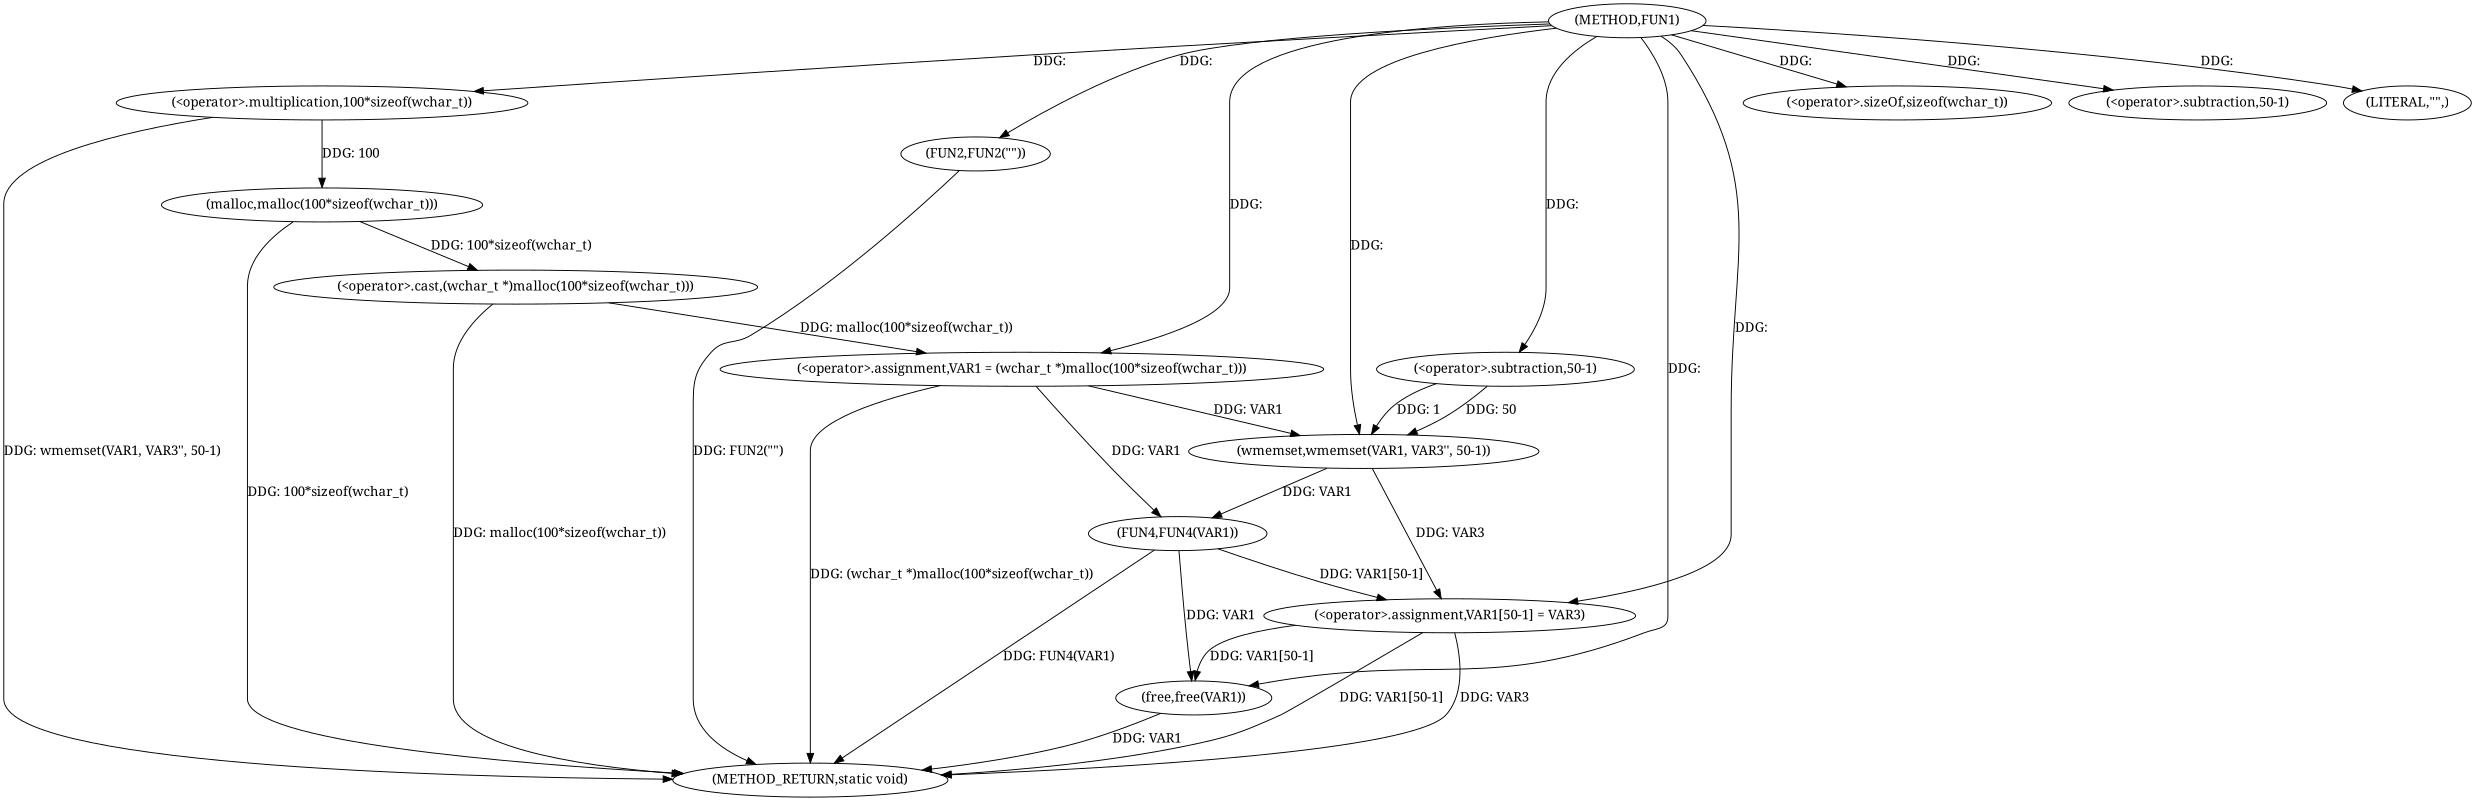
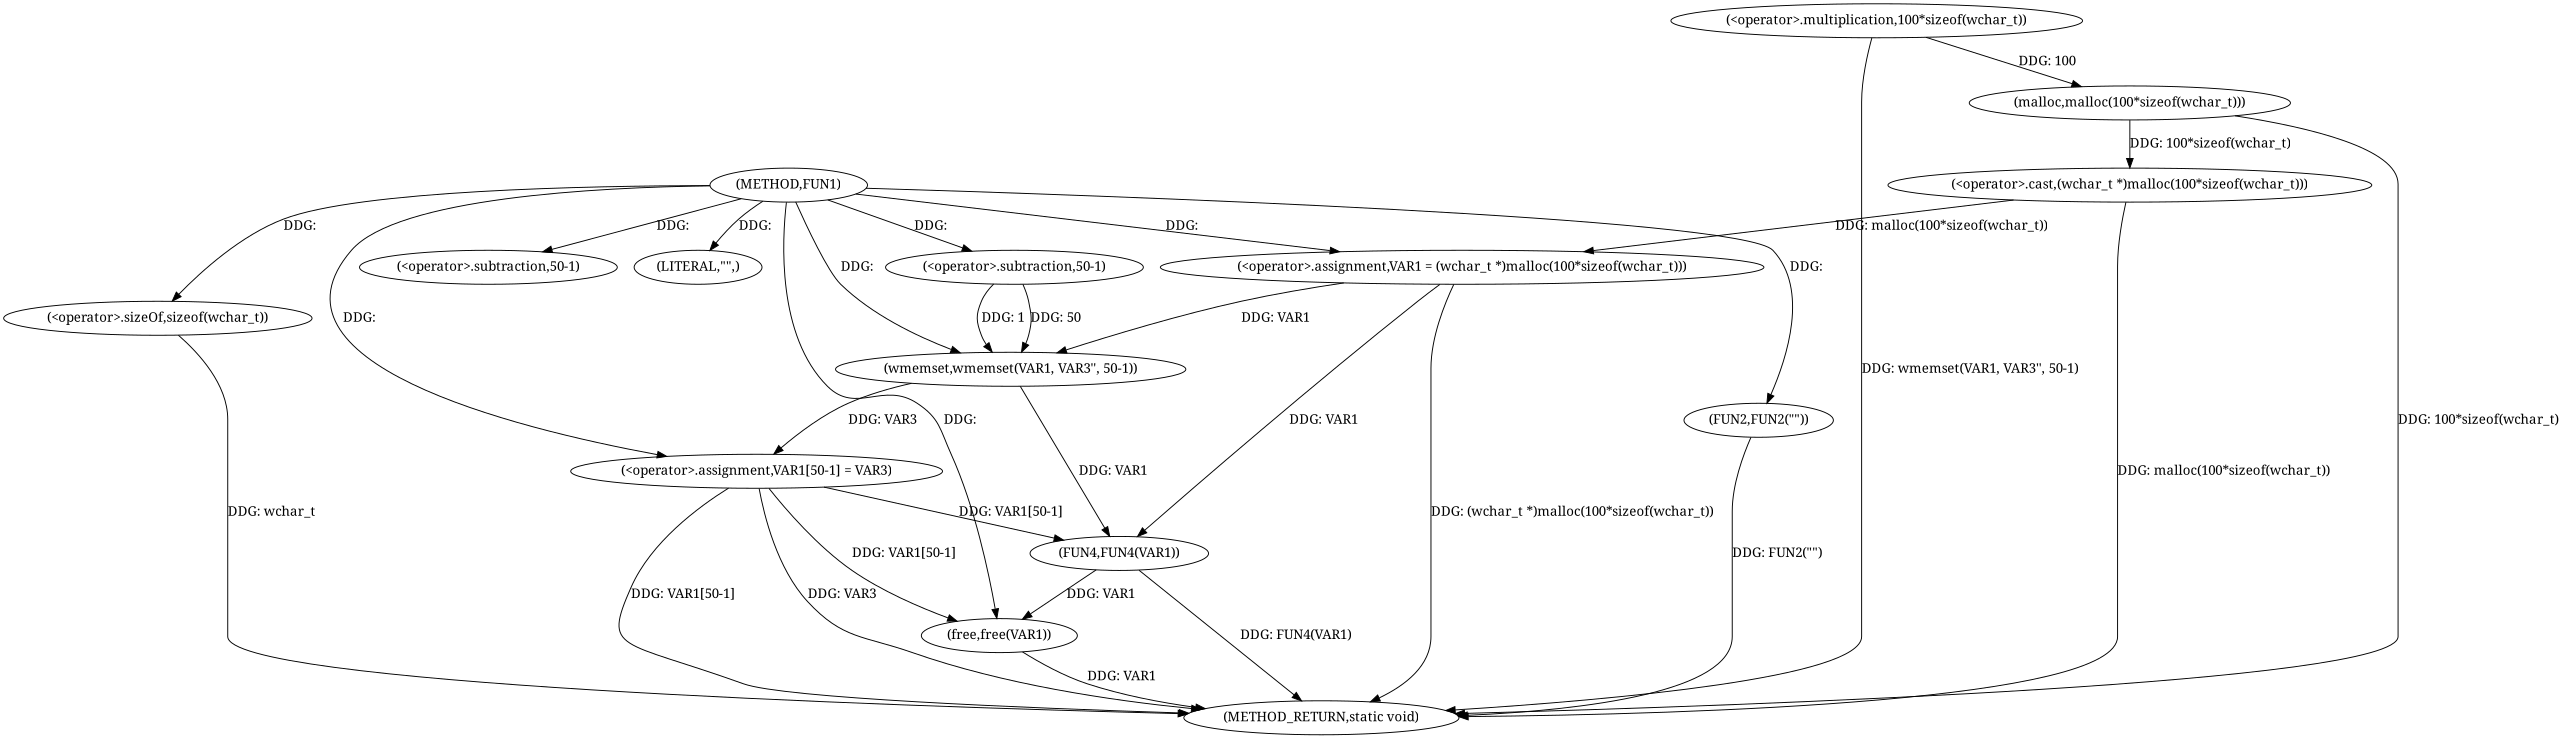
edge "(METHOD,FUN1)" -> "(<operator>.multiplication,100*sizeof(wchar_t))": removed, label "DDG:"
edge "(FUN4,FUN4(VAR1))" -> "(<operator>.assignment,VAR1[50-1] = VAR3)": reversed
edge "(<operator>.sizeOf,sizeof(wchar_t))" -> "(METHOD_RETURN,static void)": added, label "DDG: wchar_t"
